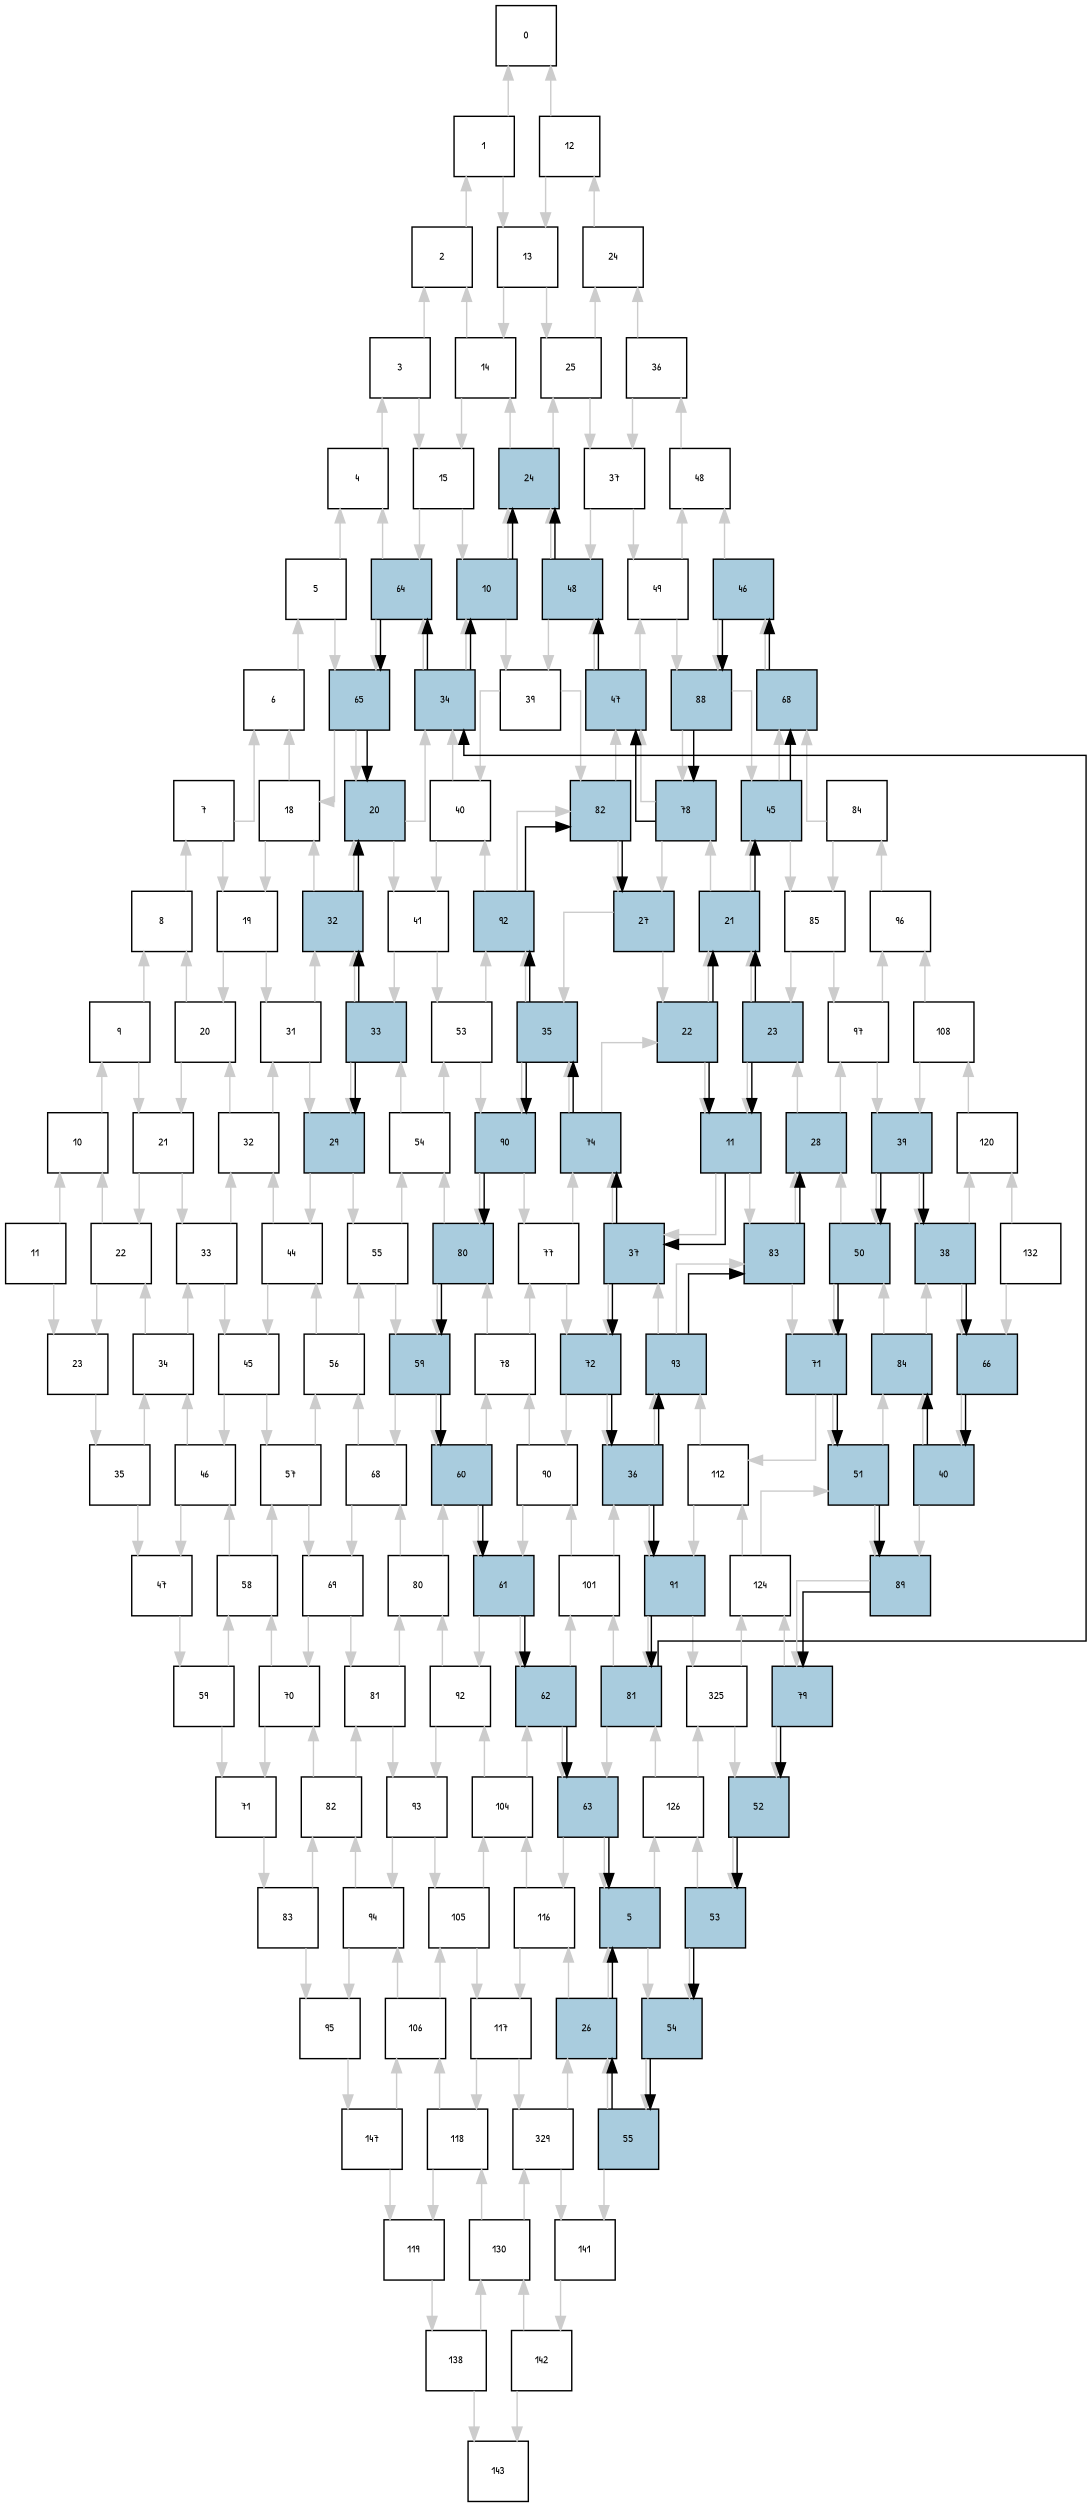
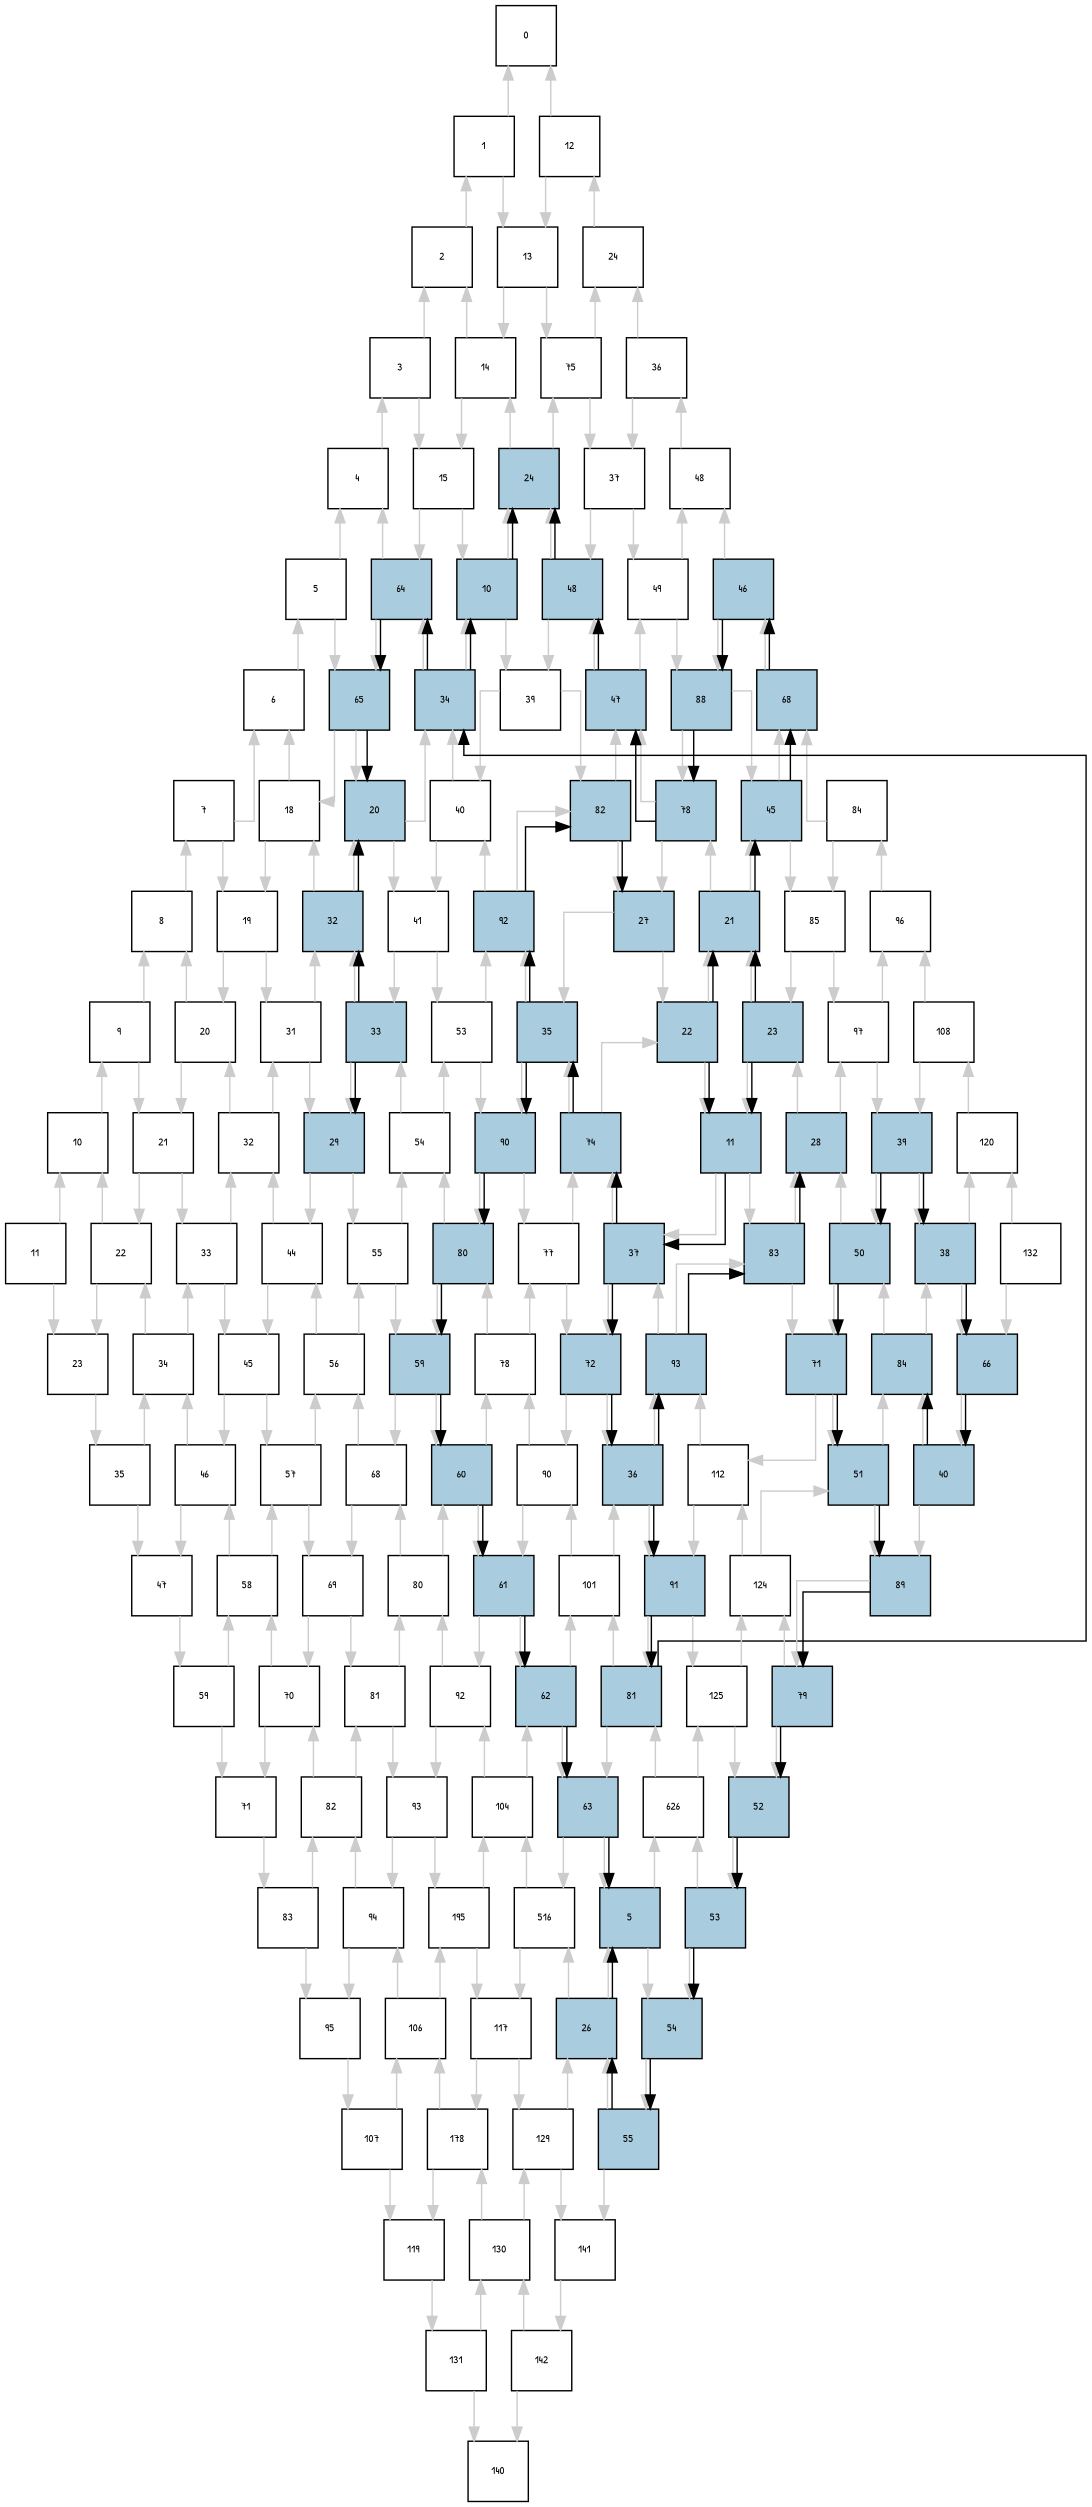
node "25": label "25" -> "75"
node "325": label "325" -> "125"
node "126": label "126" -> "626"
node "105": label "105" -> "195"
node "116": label "116" -> "516"
node "147": label "147" -> "107"
node "118": label "118" -> "178"
node "329": label "329" -> "129"
node "138": label "138" -> "131"
node "143": label "143" -> "140"
